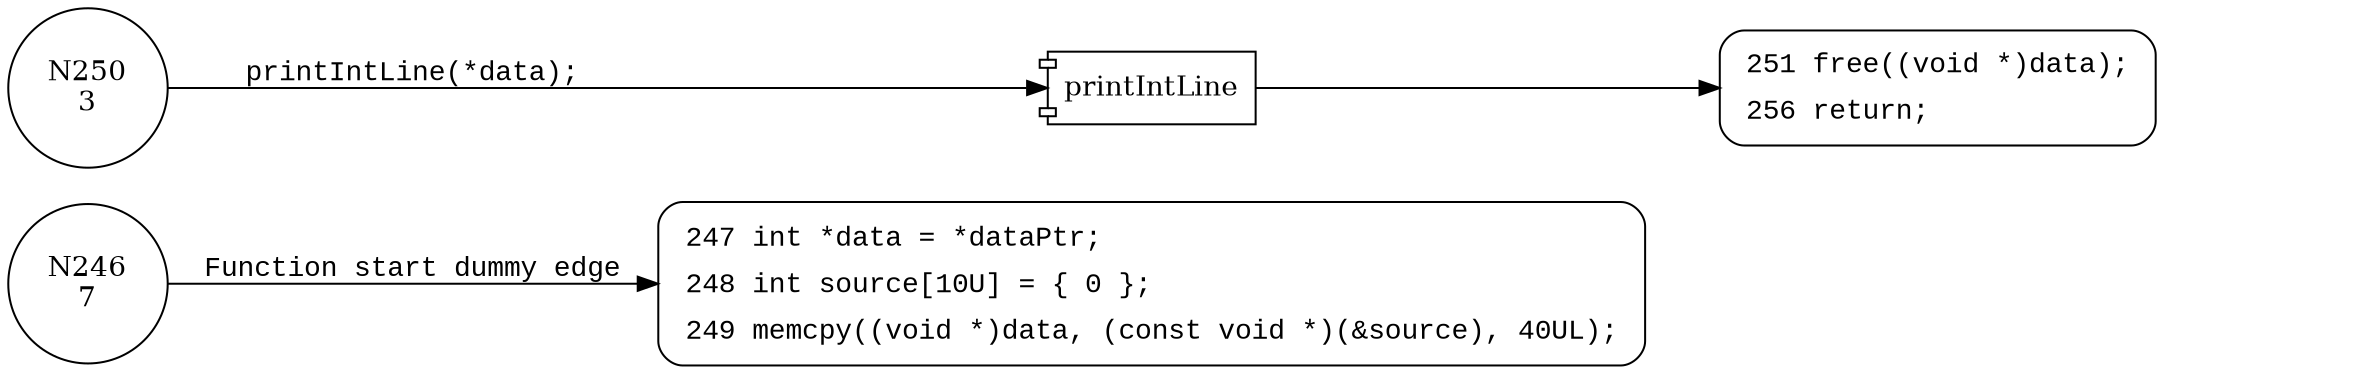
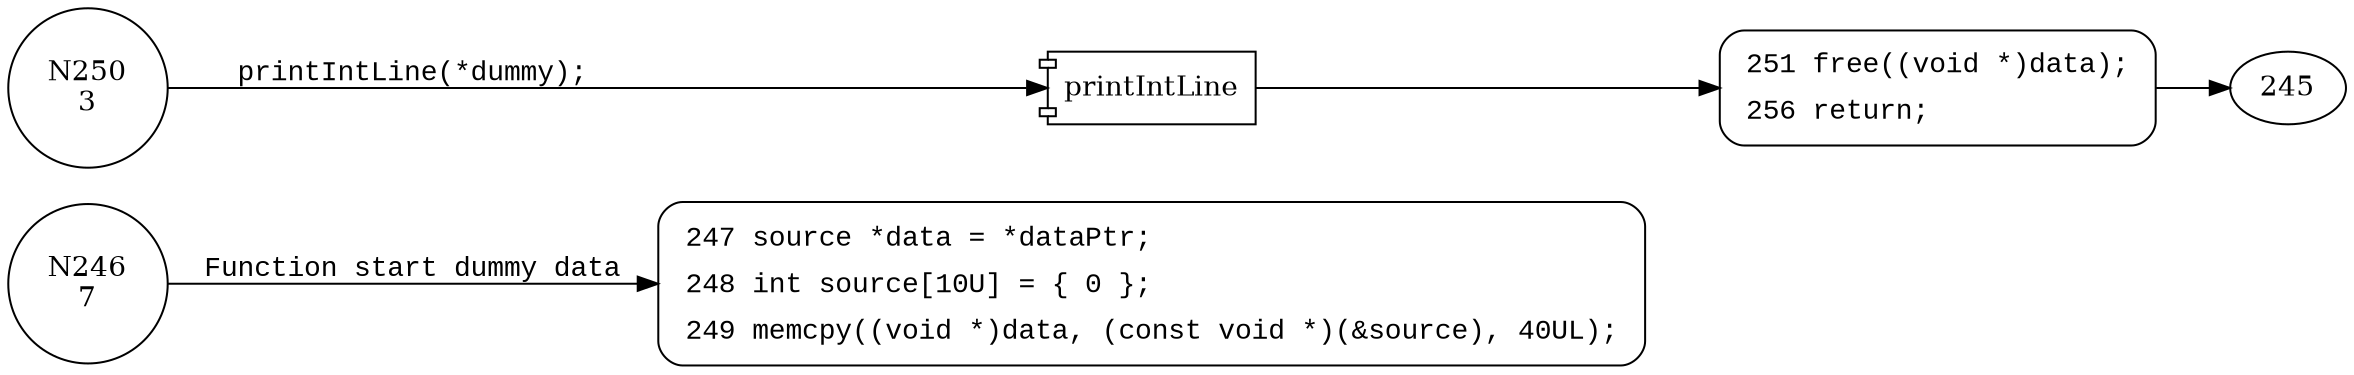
edge "N250 3" -> "printIntLine": label "printIntLine(*data);" -> "printIntLine(*dummy);"
node "245": added
node "247": text "int *data = *dataPtr;" -> "source *data = *dataPtr;"
edge "N246 7" -> "247": label "Function start dummy edge" -> "Function start dummy data"
